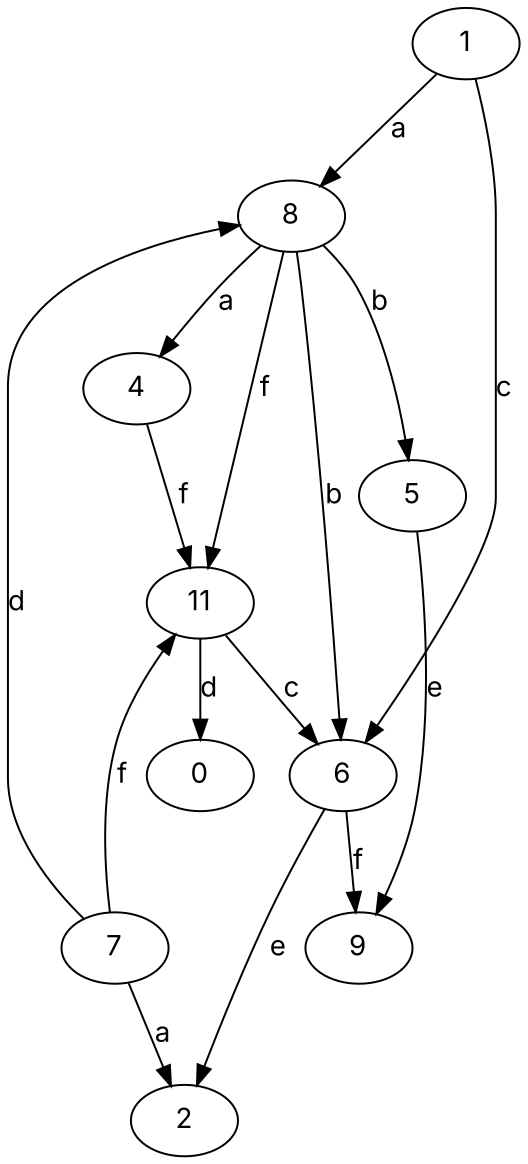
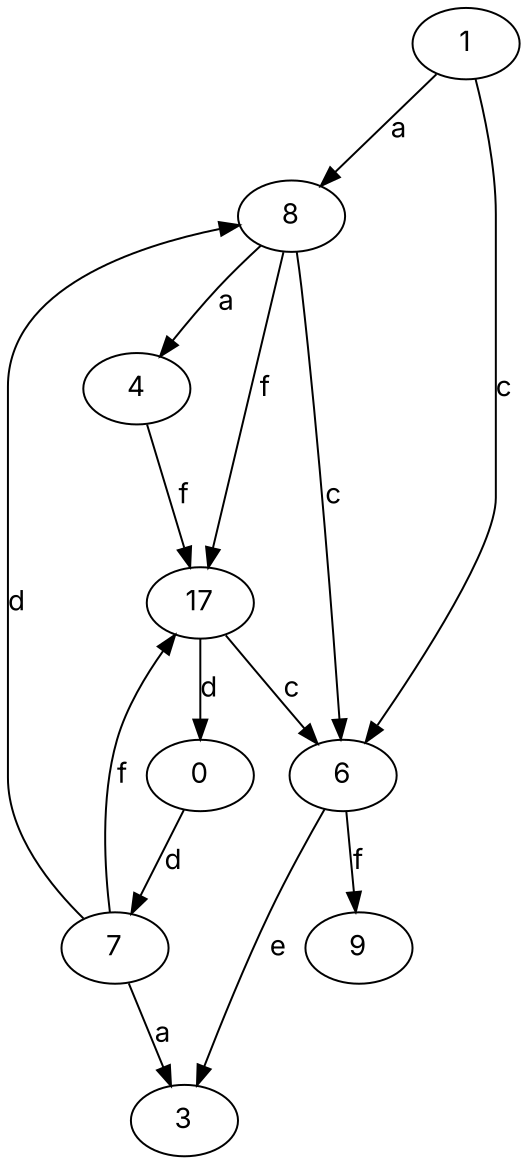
edge "8" -> "6": label "b" -> "c"
node "5": removed
node "11": label "11" -> "17"
edge "0" -> "7": added, label "d"
node "2": label "2" -> "3"
